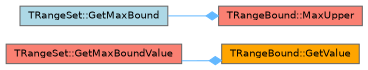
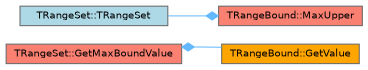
node "TRangeSet::GetMaxBound": label "TRangeSet::GetMaxBound" -> "TRangeSet::TRangeSet"
edge "TRangeSet::GetMaxBoundValue" -> "TRangeBound::GetValue": reversed
